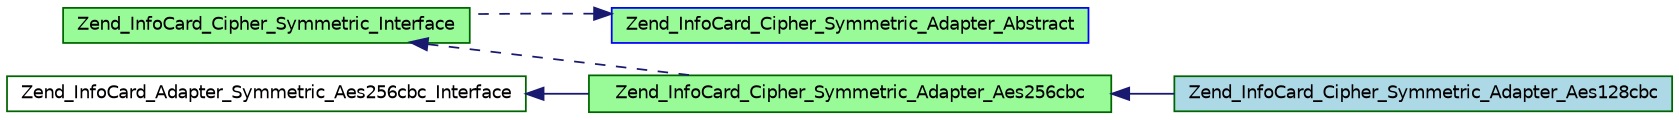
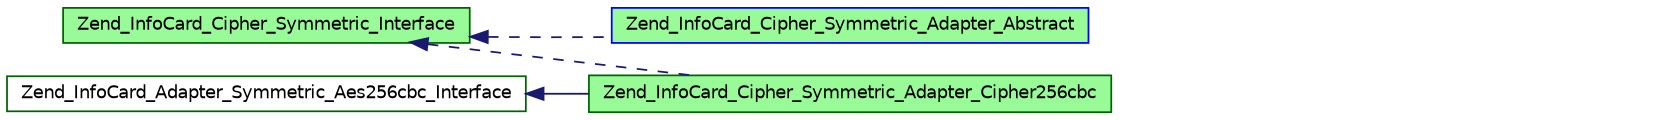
edge "Zend_InfoCard_Cipher_Symmetric_Interface" -> "Zend_InfoCard_Cipher_Symmetric_Adapter_Abstract": reversed
node "Zend_InfoCard_Cipher_Symmetric_Adapter_Aes256cbc": label "Zend_InfoCard_Cipher_Symmetric_Adapter_Aes256cbc" -> "Zend_InfoCard_Cipher_Symmetric_Adapter_Cipher256cbc"
node "Zend_InfoCard_Cipher_Symmetric_Adapter_Aes128cbc": removed
